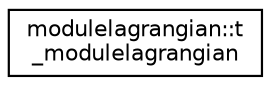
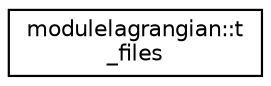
node "modulelagrangian::t _modulelagrangian": label "modulelagrangian::t _modulelagrangian" -> "modulelagrangian::t _files"
